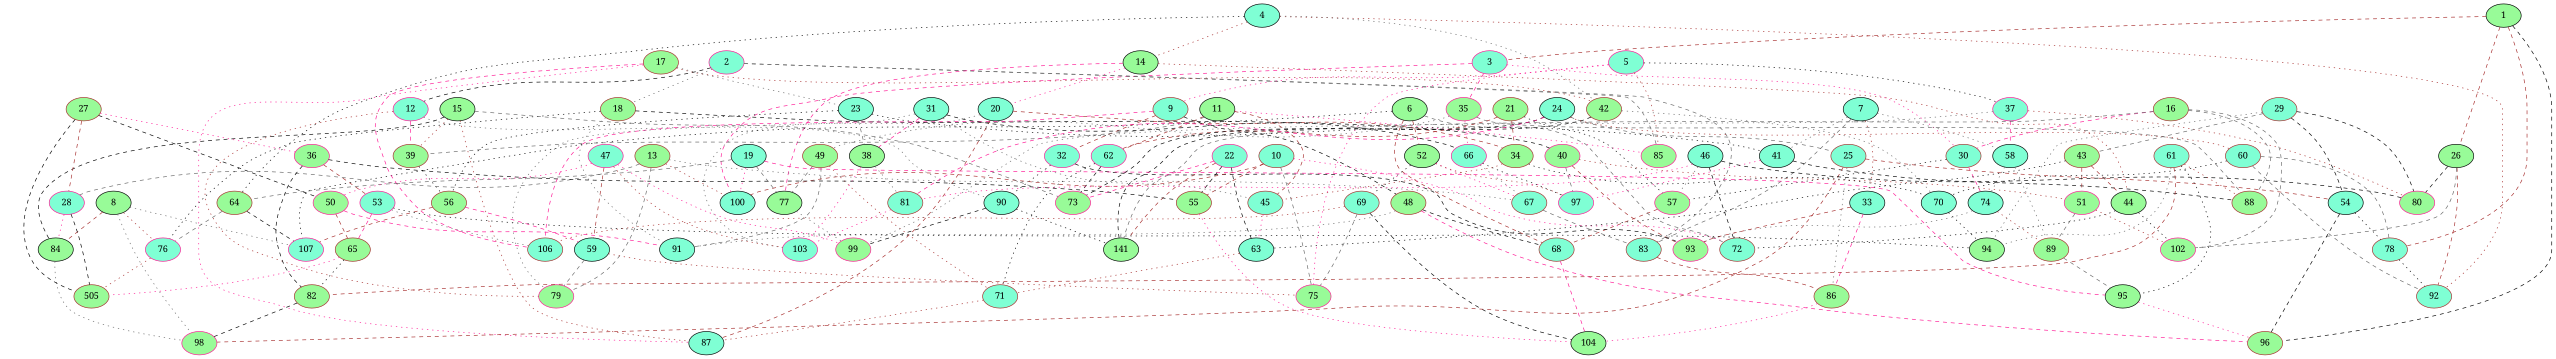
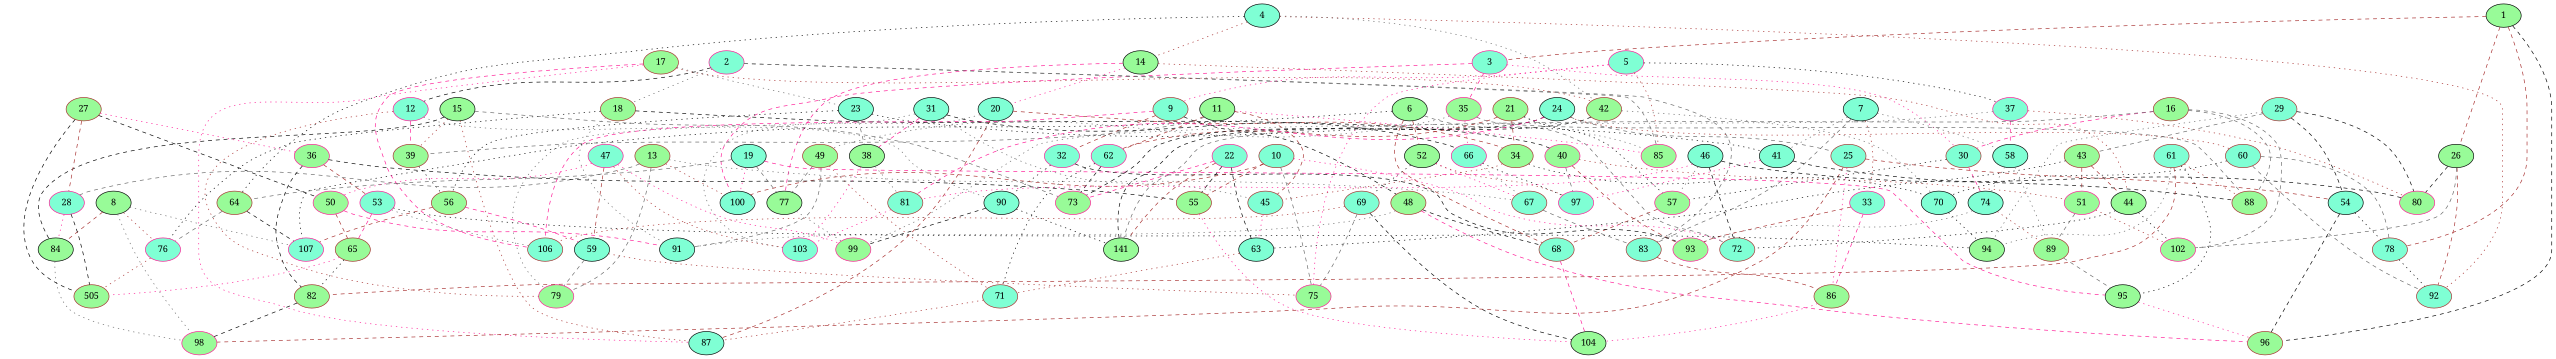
edge "21" -- "85": added
node "33": color black -> deeppink
edge "25" -- "86": color gray40 -> deeppink
